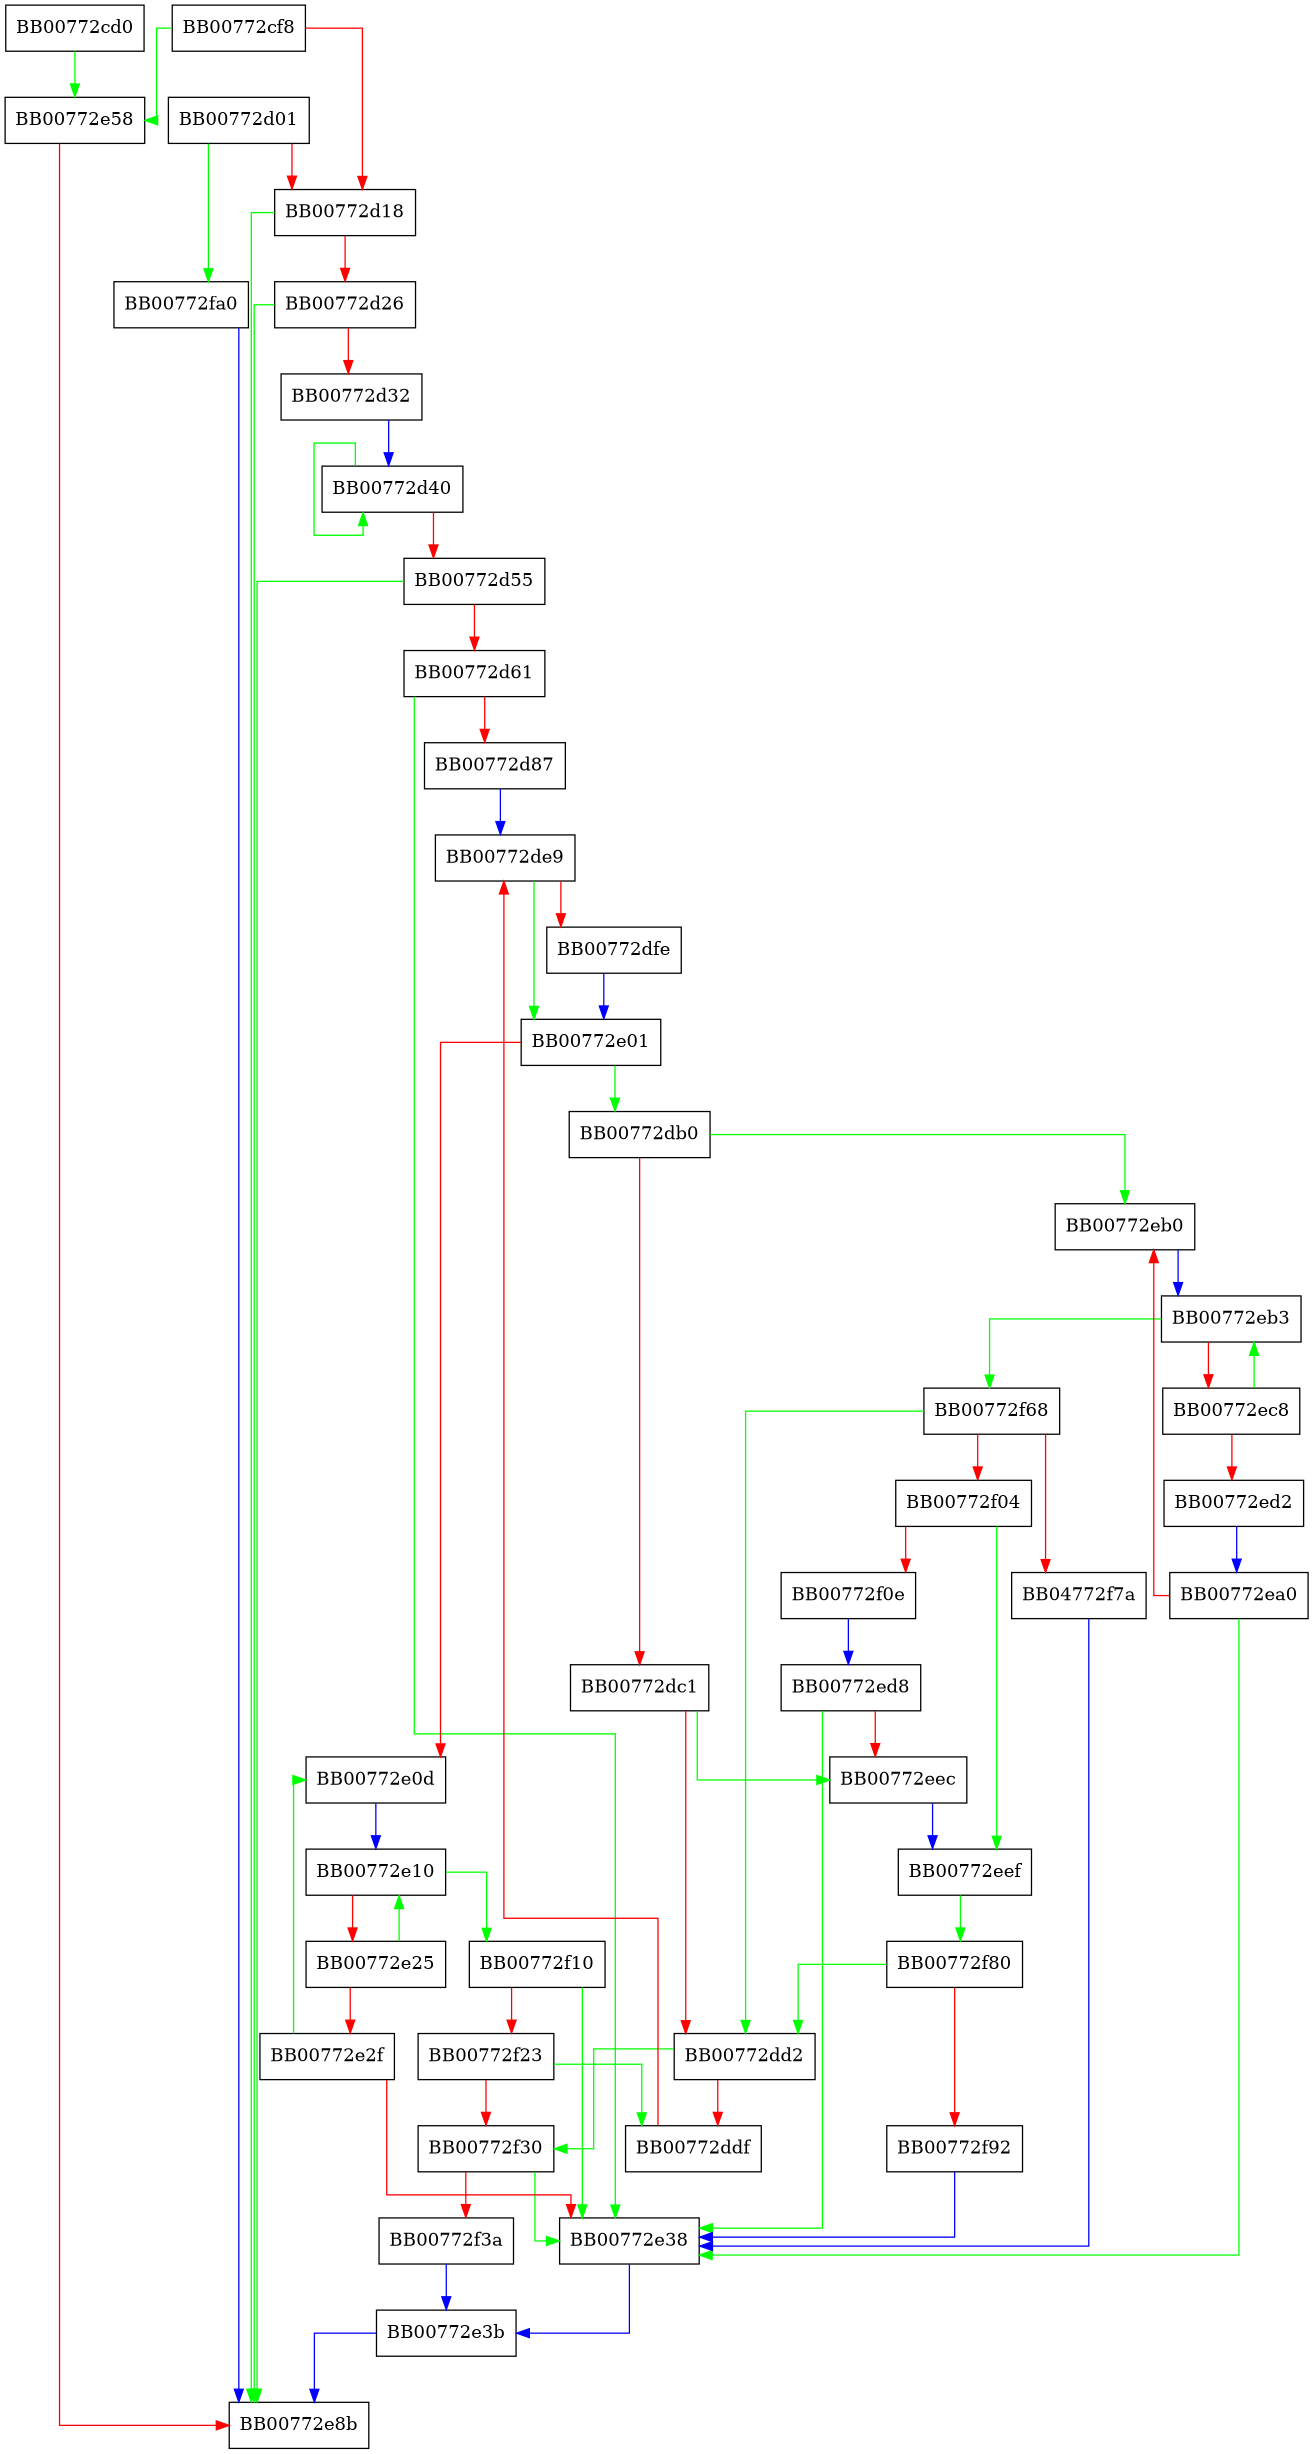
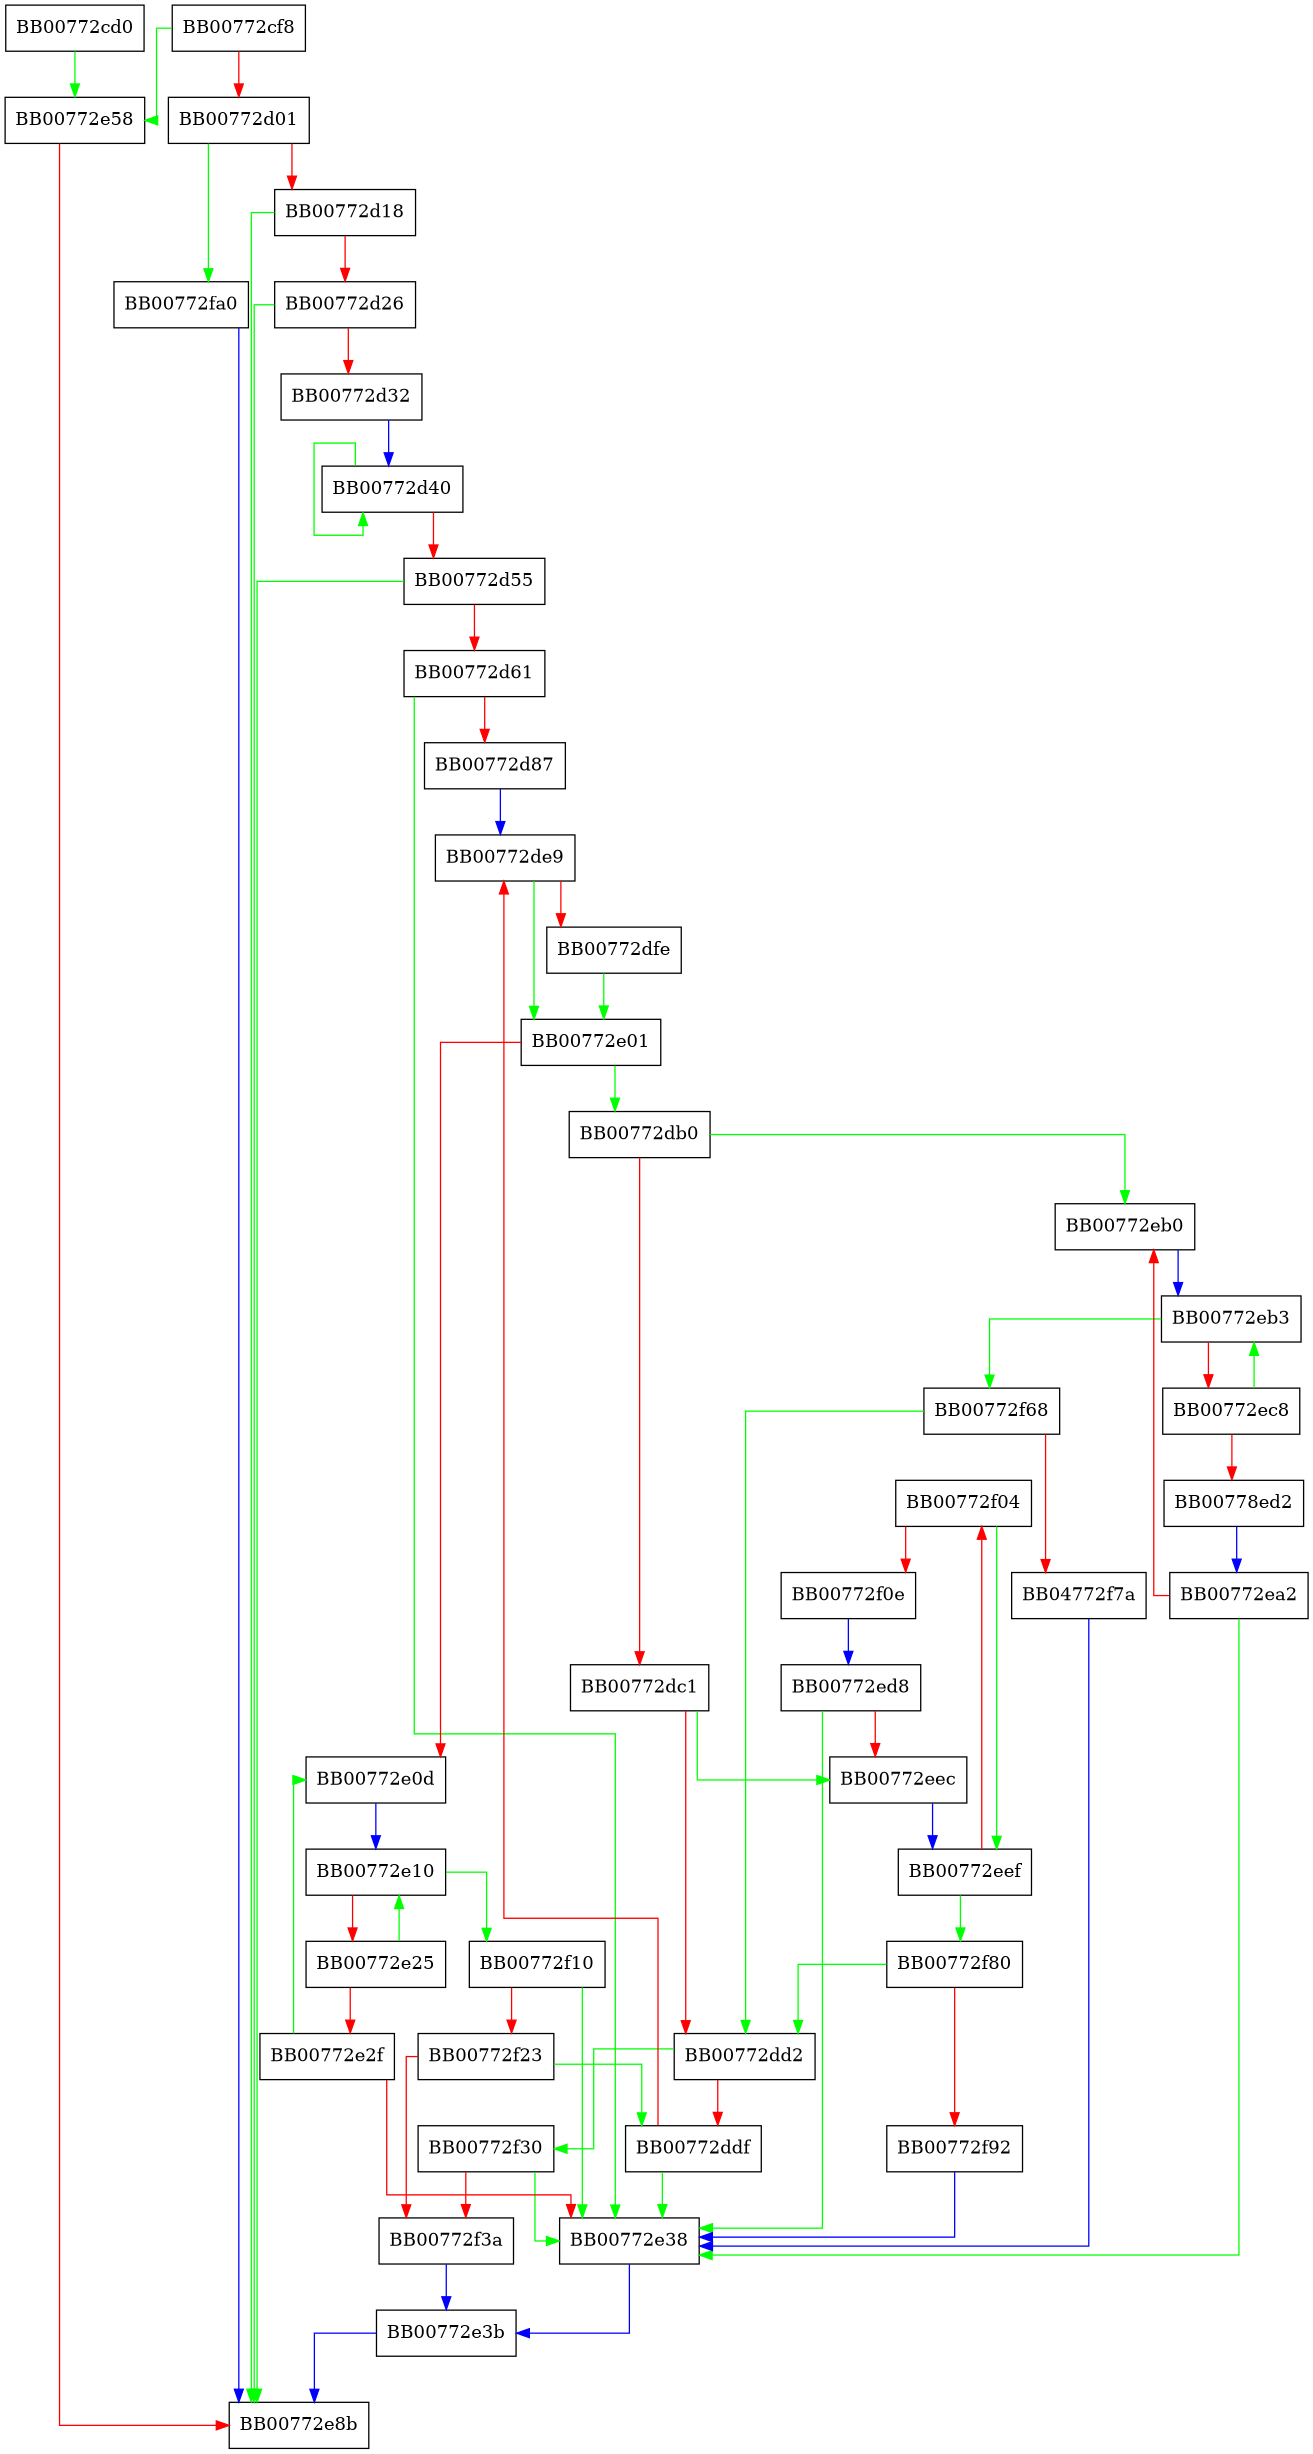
edge "BB00772cf8" -> "BB00772d18": now "BB00772cf8" -> "BB00772d01"
edge "BB00772dfe" -> "BB00772e01": color blue -> green
edge "BB00772f68" -> "BB00772f04": now "BB00772eef" -> "BB00772f04"
node "BB00772ed2": label "BB00772ed2" -> "BB00778ed2"
node "BB00772ea0": label "BB00772ea0" -> "BB00772ea2"
edge "BB00772f23" -> "BB00772f30": now "BB00772f23" -> "BB00772f3a"
edge "BB00772ddf" -> "BB00772e38": added
